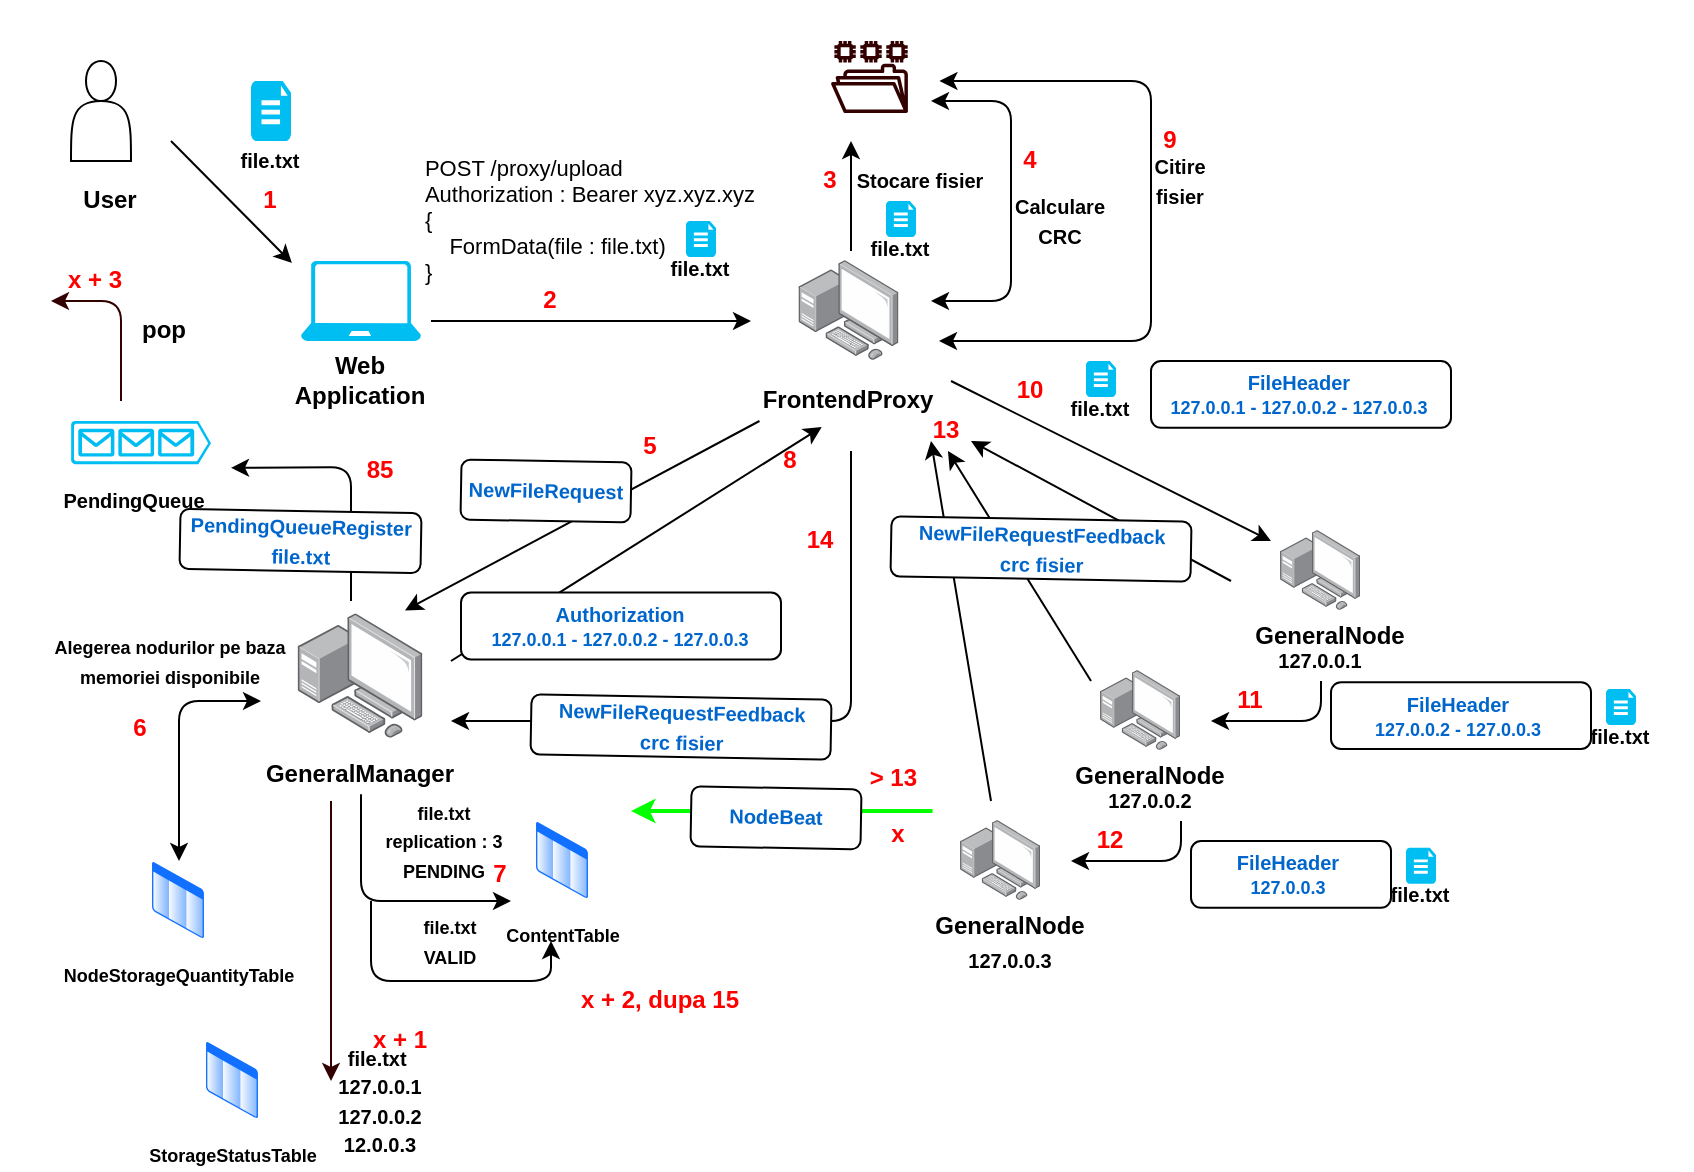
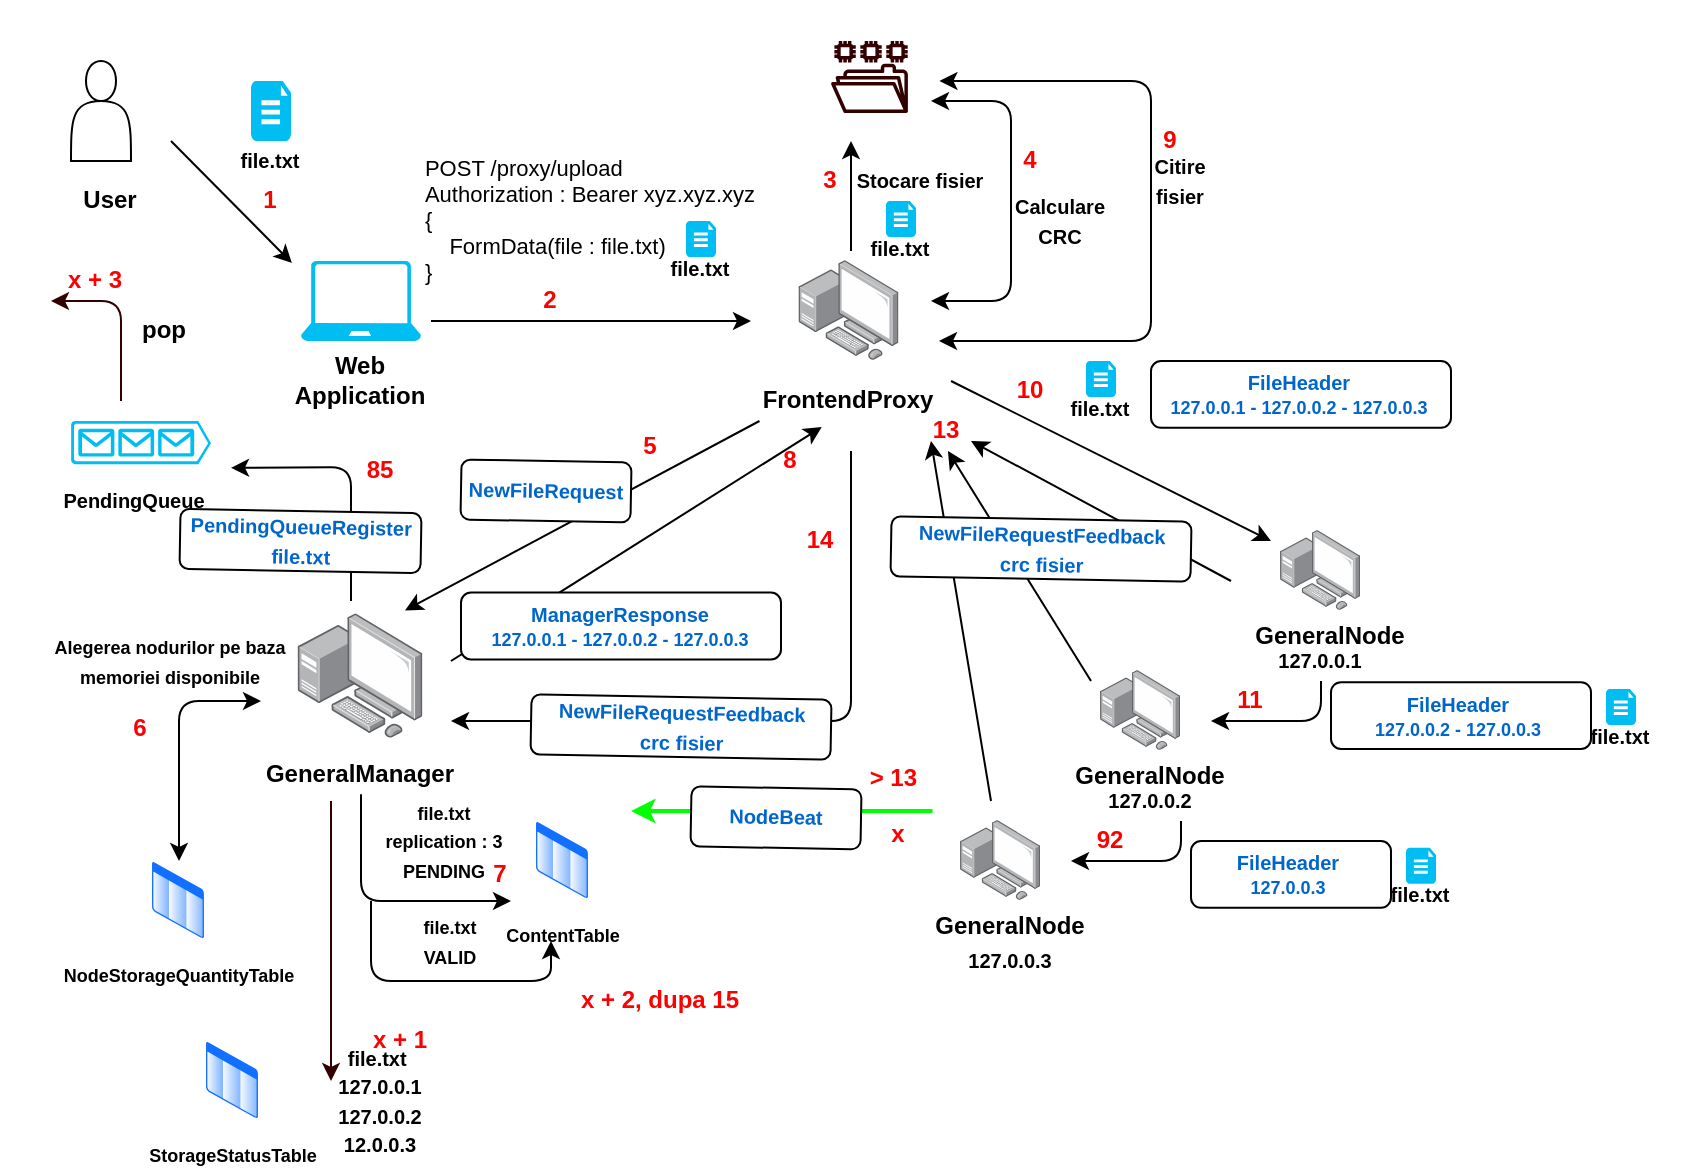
node "Authorization": label "Authorization" -> "ManagerResponse"
node "12": label "12" -> "92"
